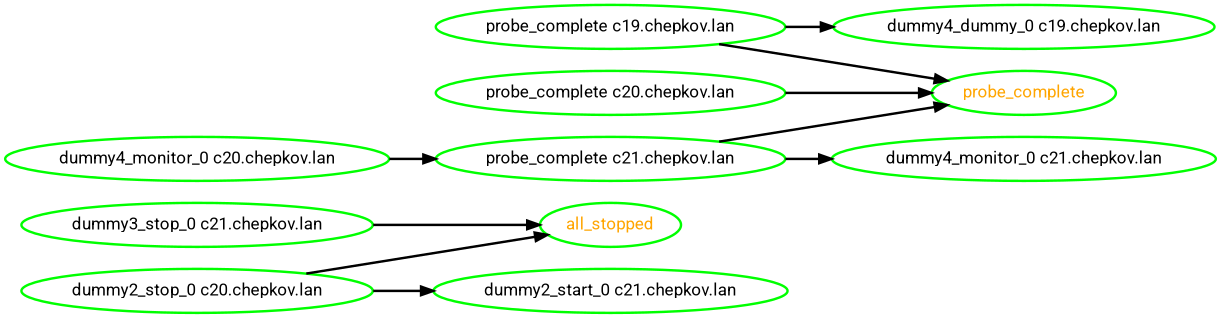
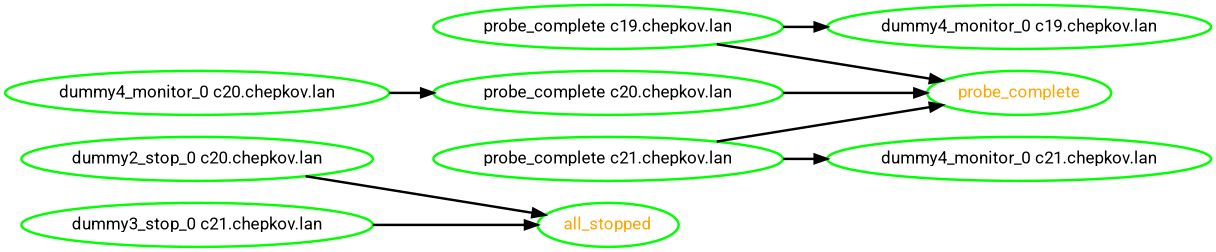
node "dummy4_dummy_0 c19.chepkov.lan": label "dummy4_dummy_0 c19.chepkov.lan" -> "dummy4_monitor_0 c19.chepkov.lan"
edge "dummy4_monitor_0 c20.chepkov.lan" -> "probe_complete c21.chepkov.lan": now "dummy4_monitor_0 c20.chepkov.lan" -> "probe_complete c20.chepkov.lan"
node "dummy2_start_0 c21.chepkov.lan": removed
